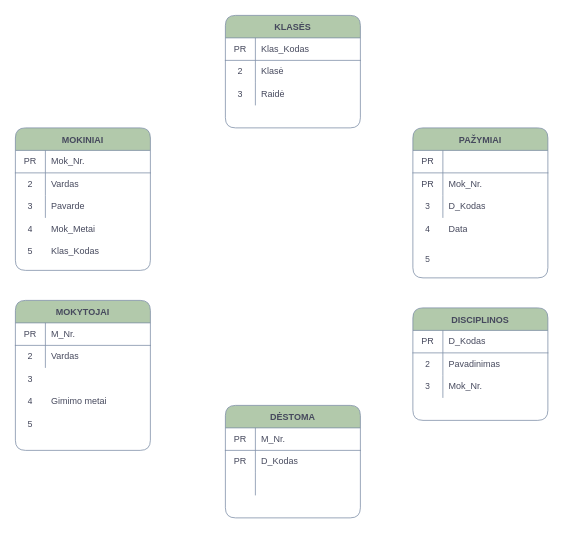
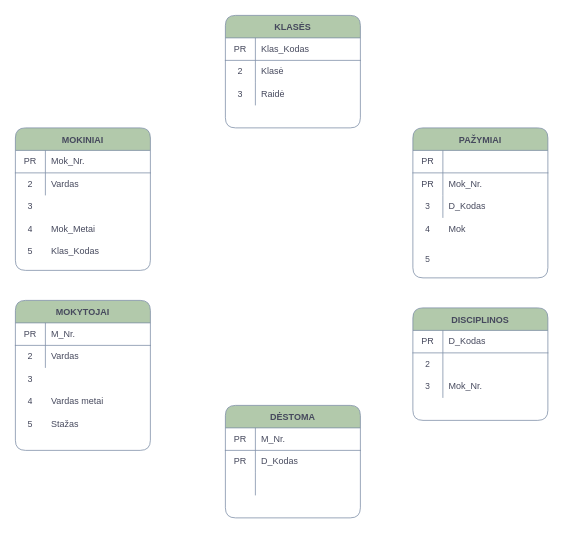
node "Pavarde": removed
node "Data": label "Data" -> "Mok"
node "Pavadinimas": removed
node "Gimimo metai": label "Gimimo metai" -> "Vardas metai"
node "Stažas": added
